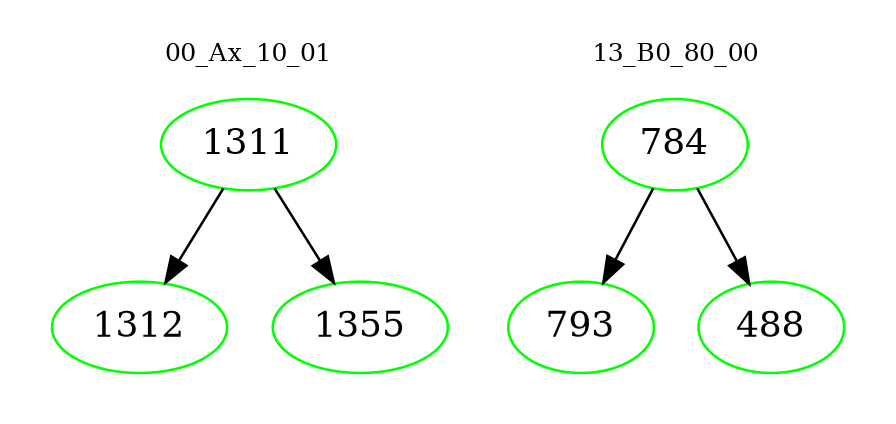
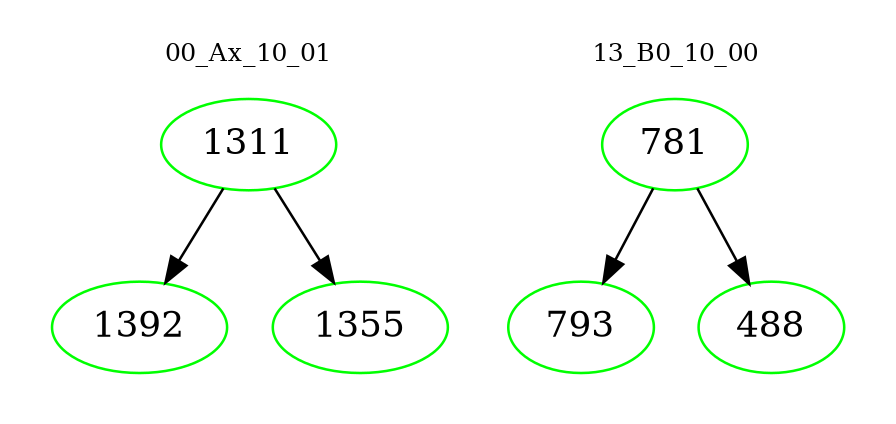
cluster "13_B0_80_00": label "13_B0_80_00" -> "13_B0_10_00"
node "784": label "784" -> "781"
node "1312": label "1312" -> "1392"
